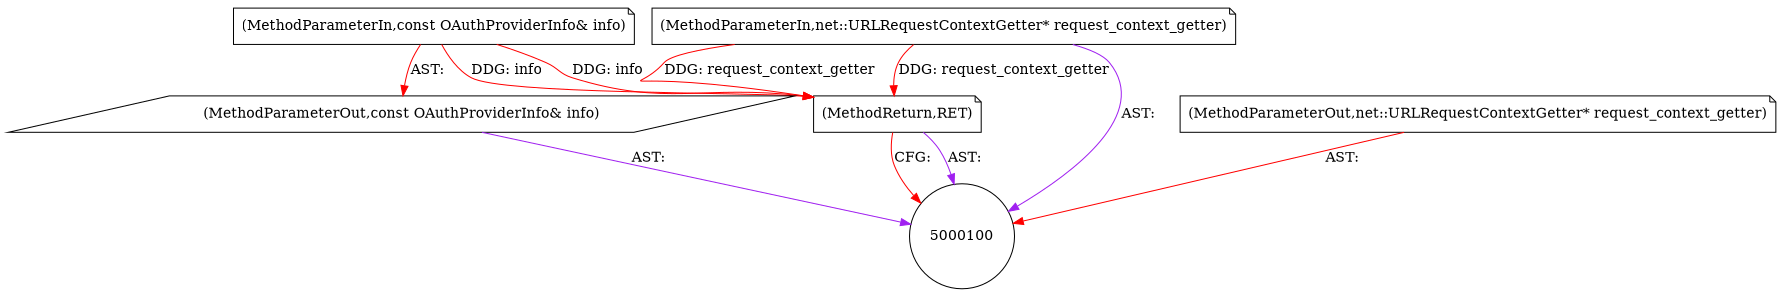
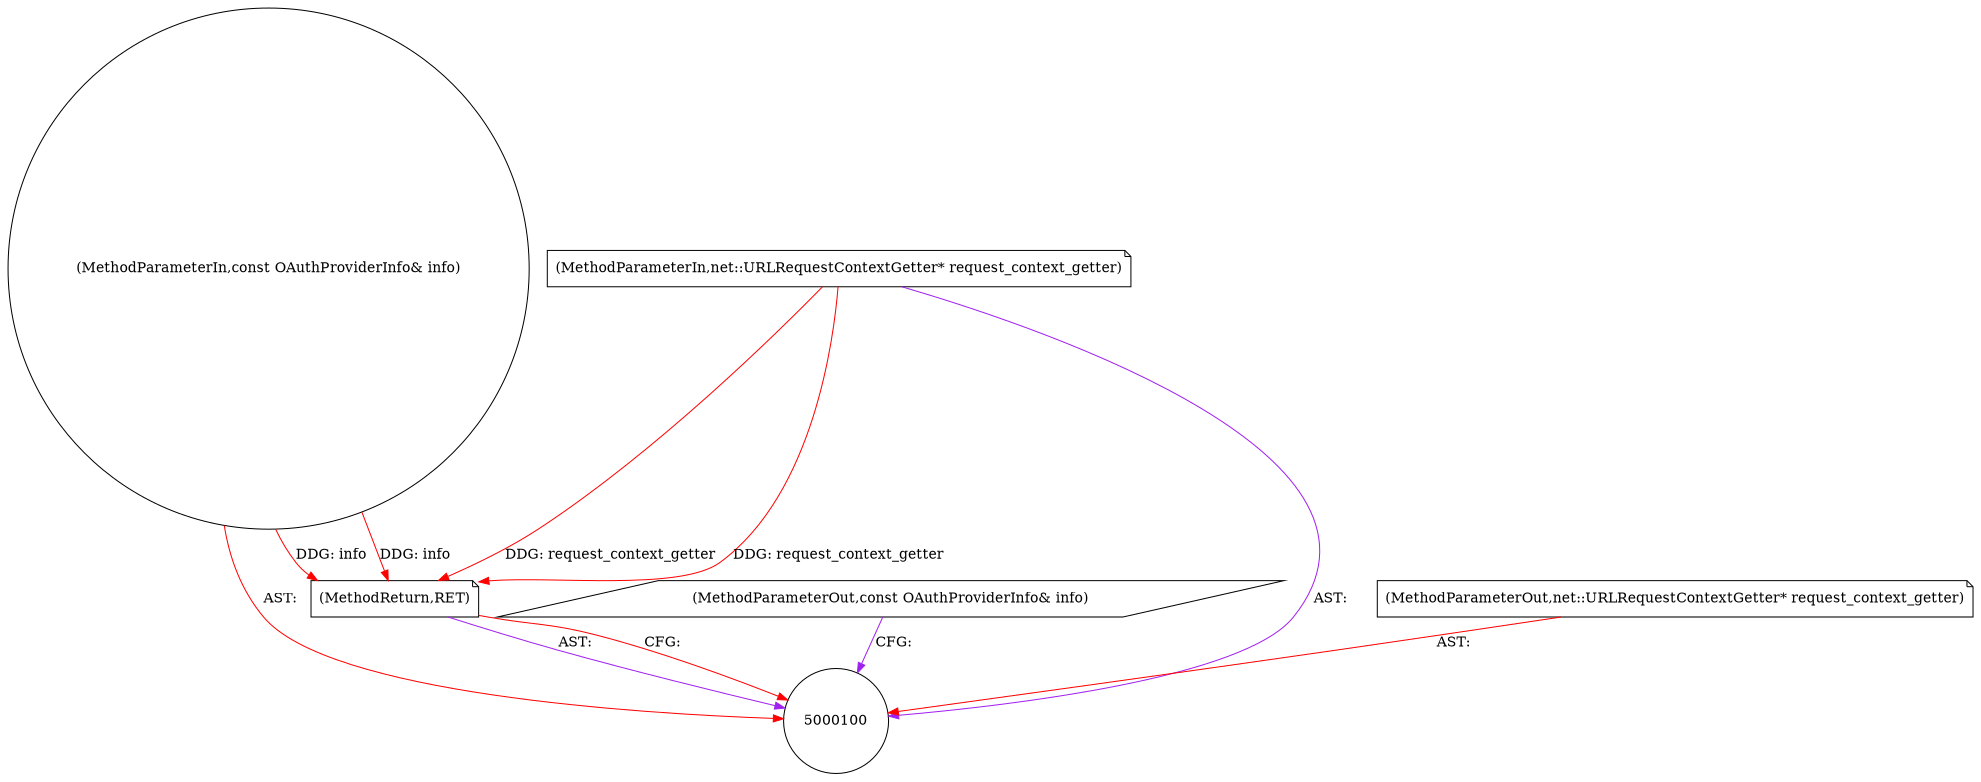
node "(MethodParameterIn,const OAuthProviderInfo& info)": shape note -> circle
edge "(MethodParameterIn,const OAuthProviderInfo& info)" -> "(MethodParameterOut,const OAuthProviderInfo& info)": now "(MethodParameterIn,const OAuthProviderInfo& info)" -> "5000100"
edge "(MethodParameterOut,const OAuthProviderInfo& info)" -> "5000100": label "AST: " -> "CFG: "
